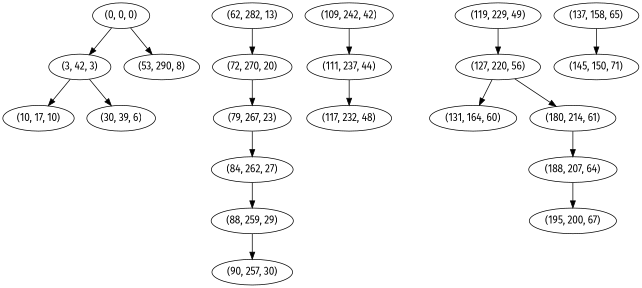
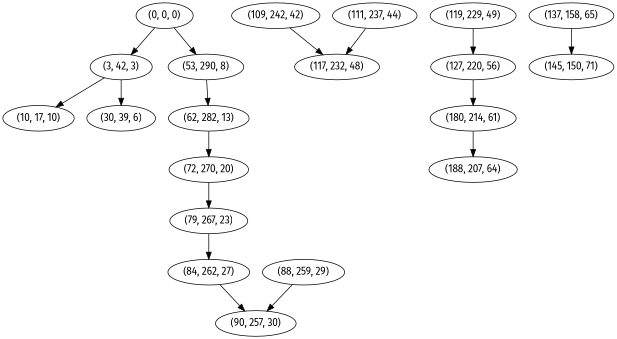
edge "(109, 242, 42)" -> "(111, 237, 44)": now "(109, 242, 42)" -> "(117, 232, 48)"
edge "(53, 290, 8)" -> "(62, 282, 13)": added
node "(131, 164, 60)": removed
edge "(84, 262, 27)" -> "(88, 259, 29)": now "(84, 262, 27)" -> "(90, 257, 30)"
node "(195, 200, 67)": removed
